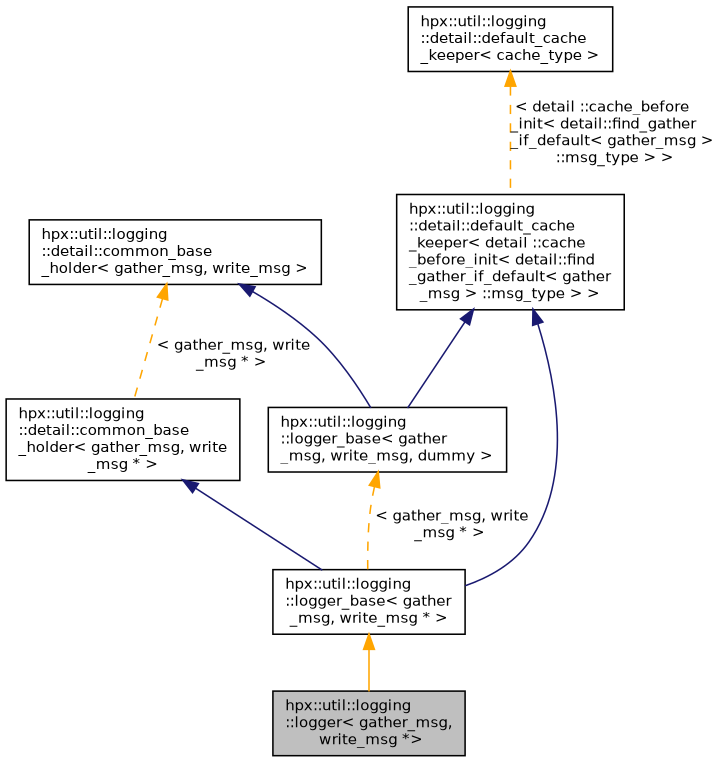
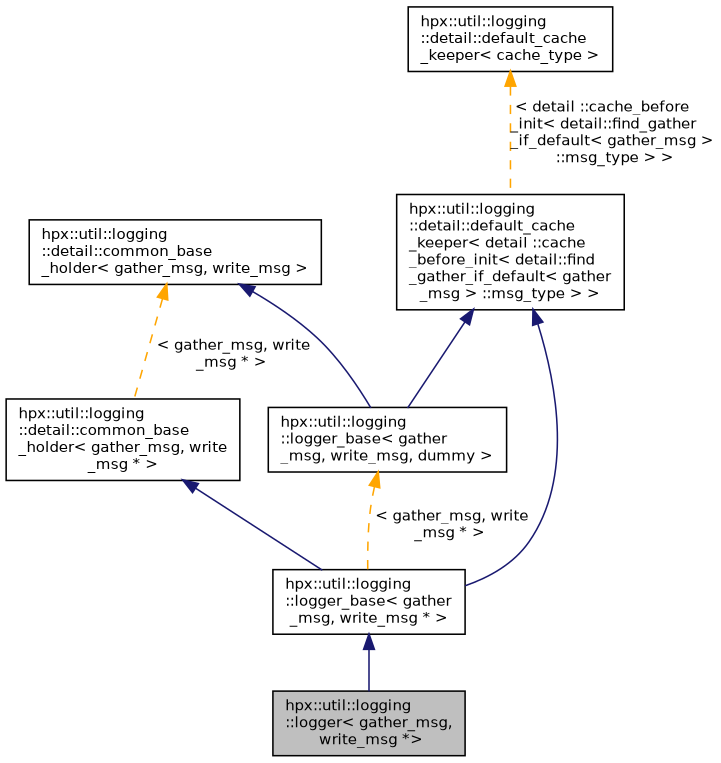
edge "hpx::util::logging ::logger< gather_msg, write_msg *>" -> "hpx::util::logging ::logger_base< gather _msg, write_msg * >": color orange -> midnightblue
